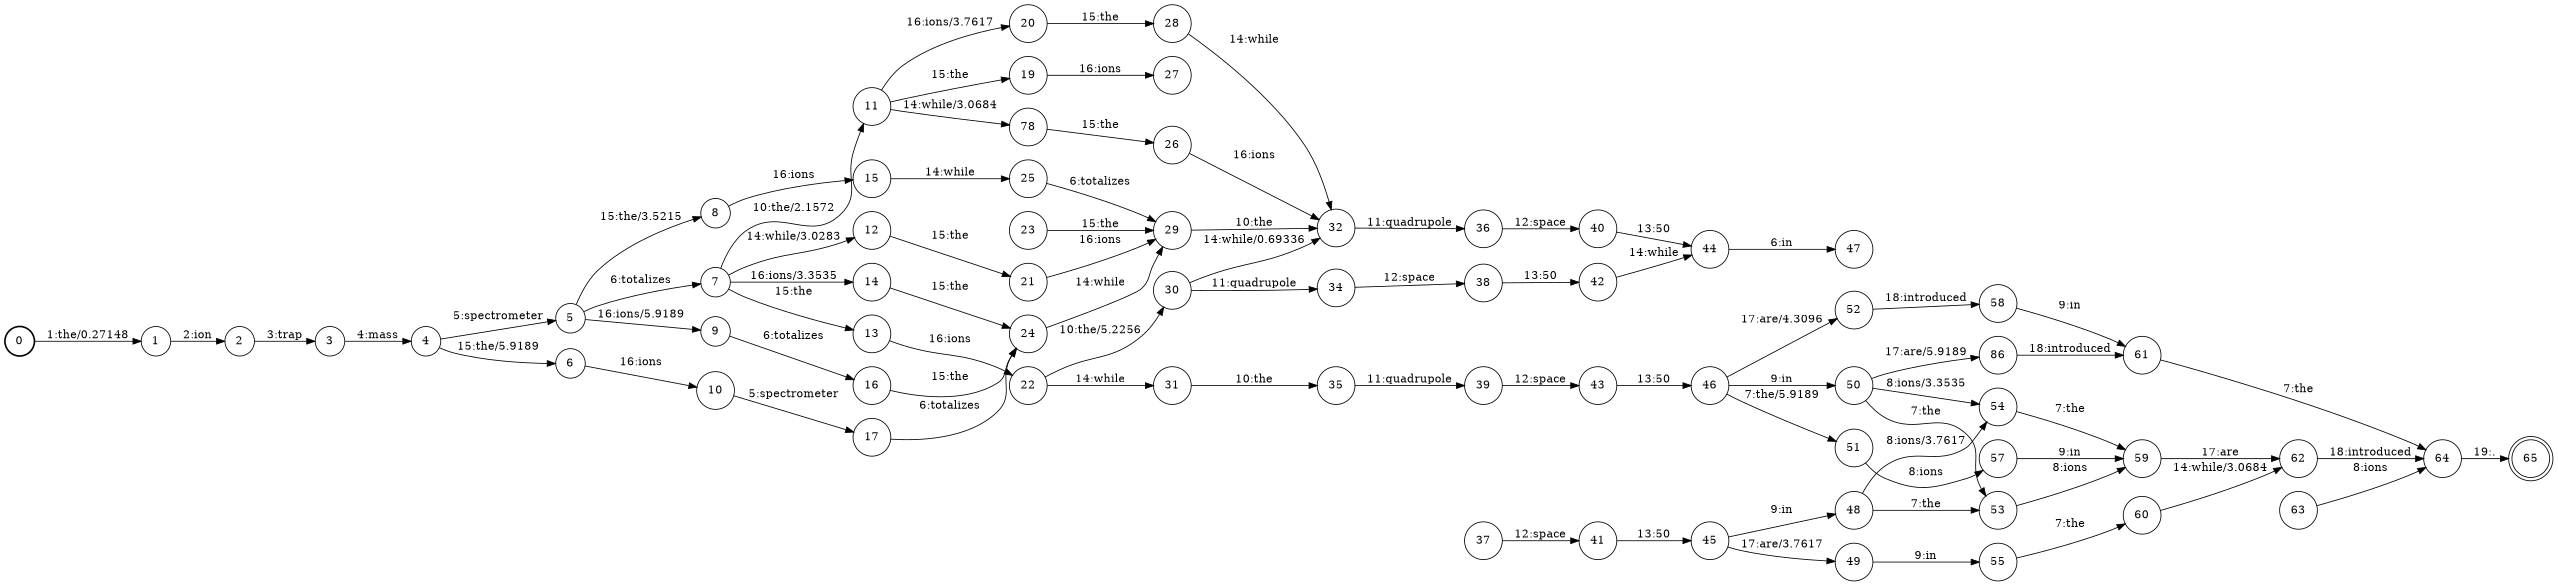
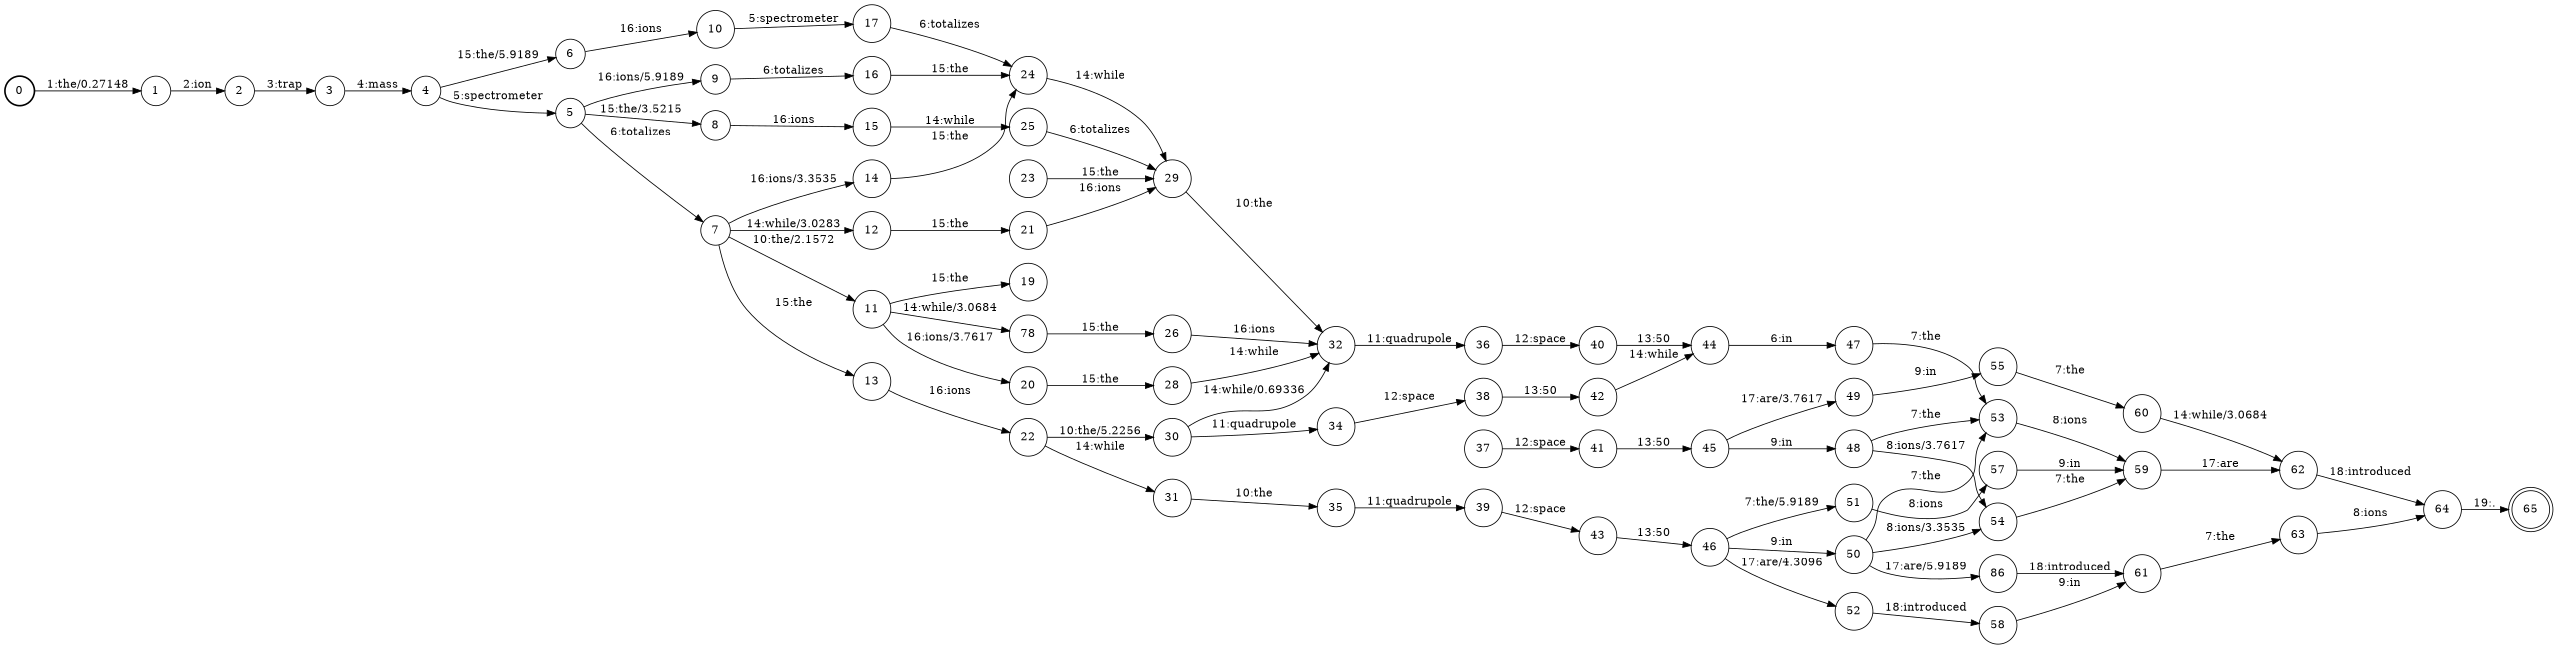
node "27": removed
edge "47" -> "53": added, label "7:the"
edge "61" -> "64": now "61" -> "63"
